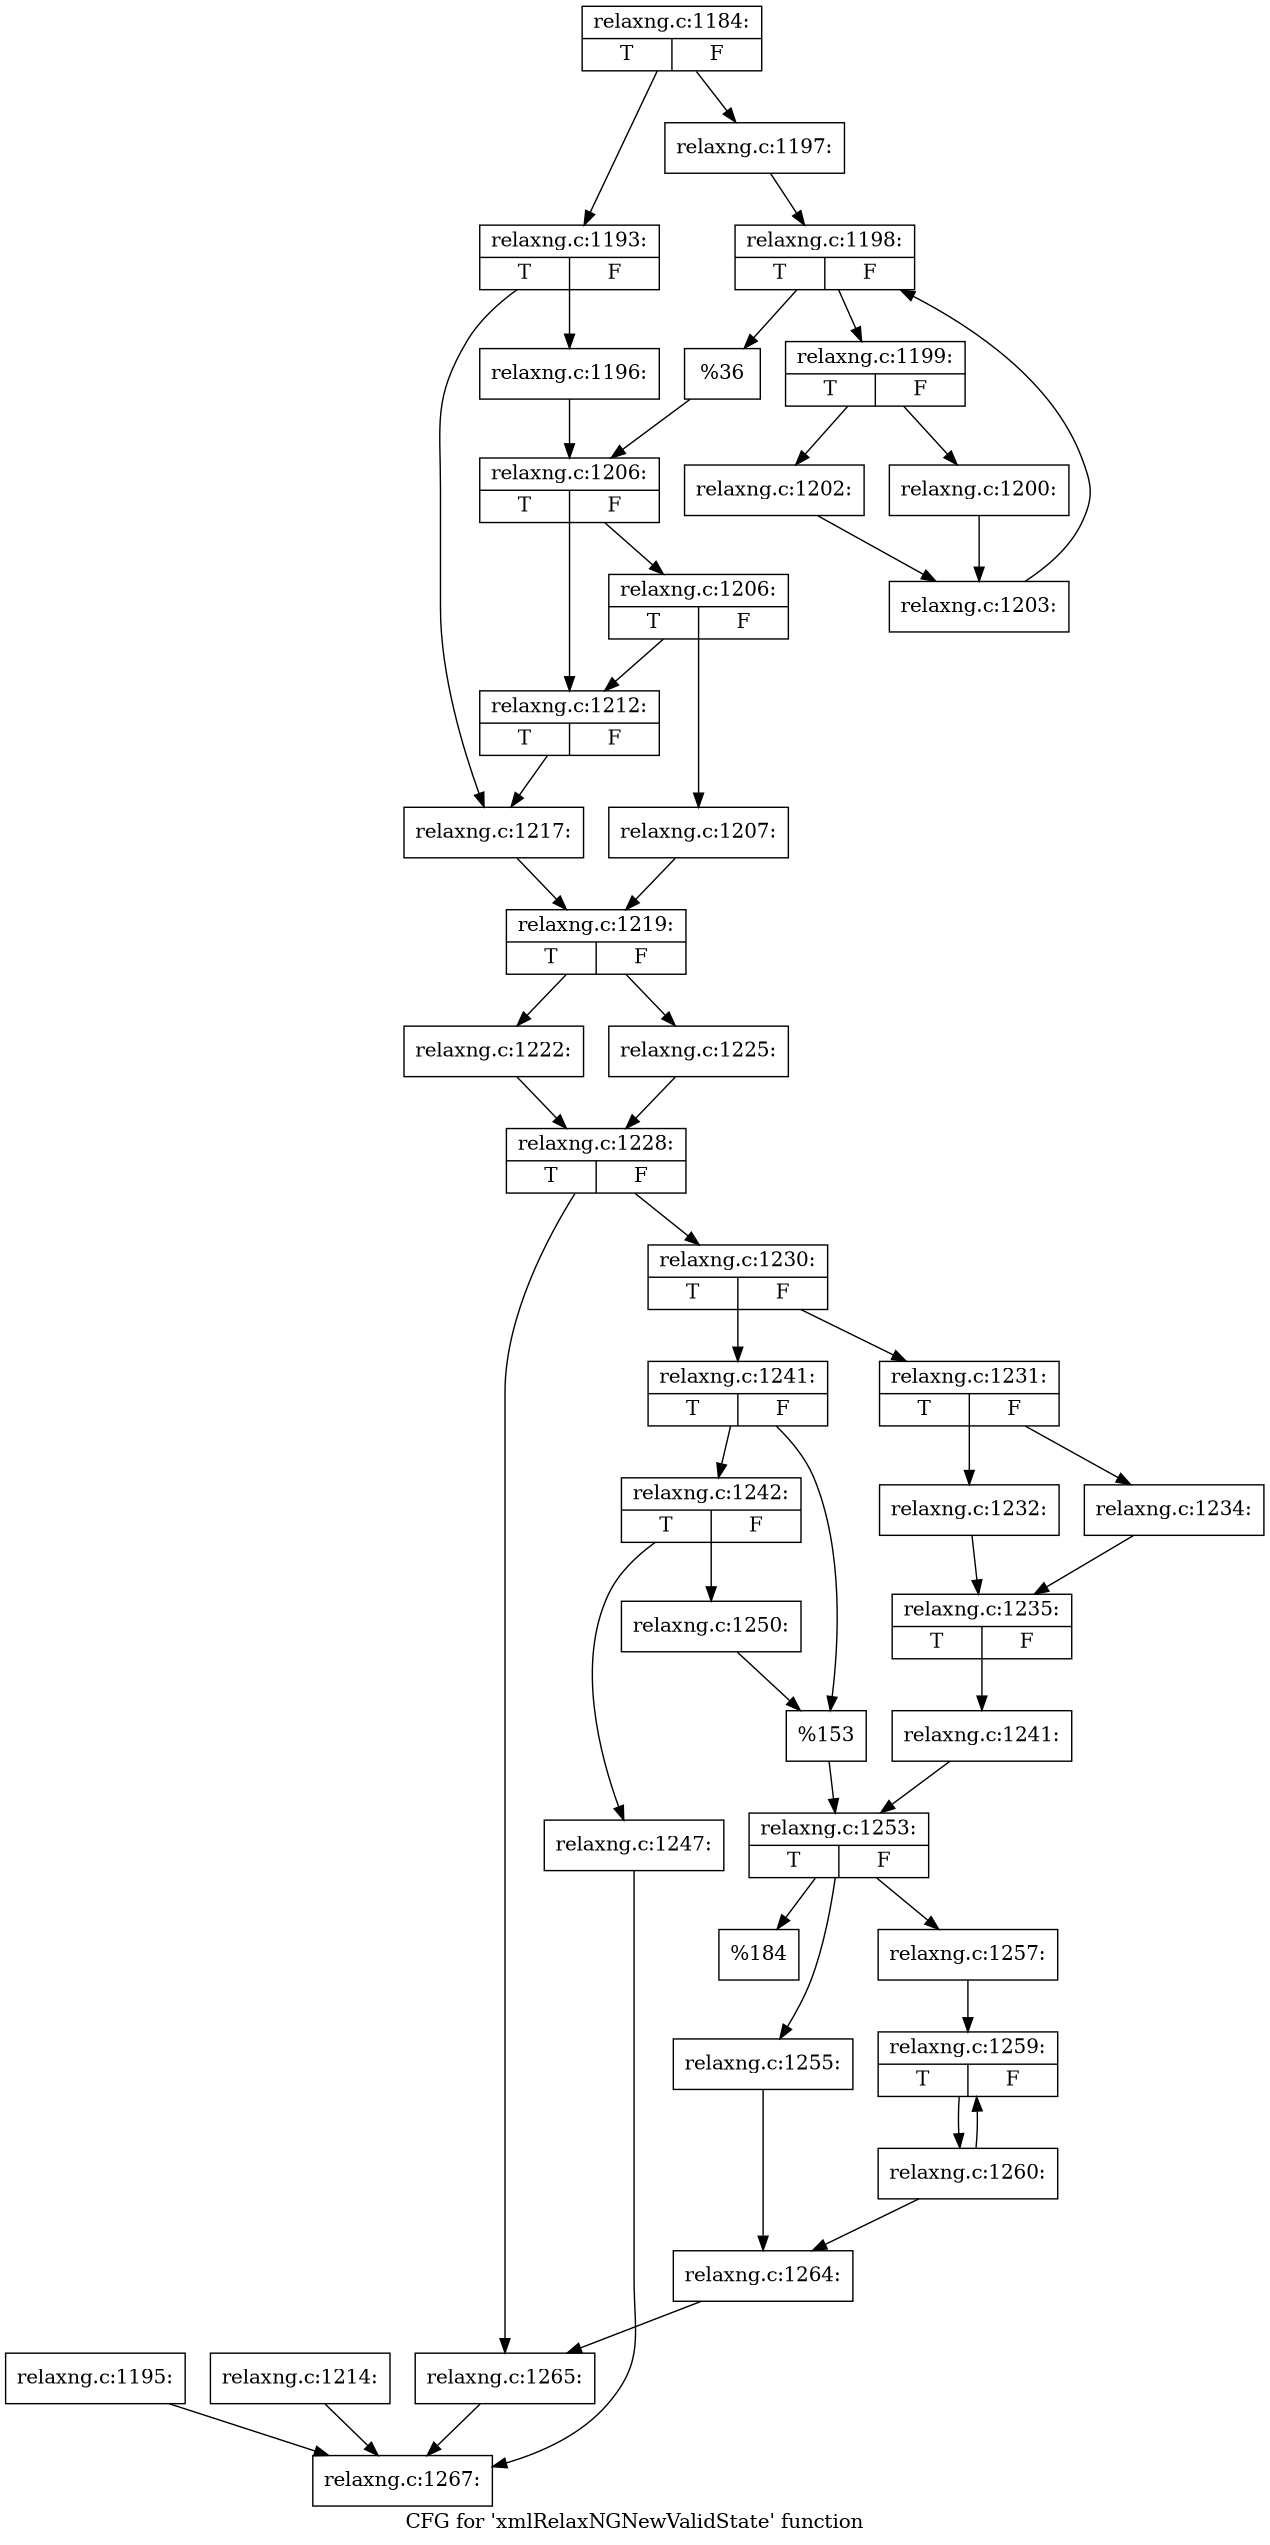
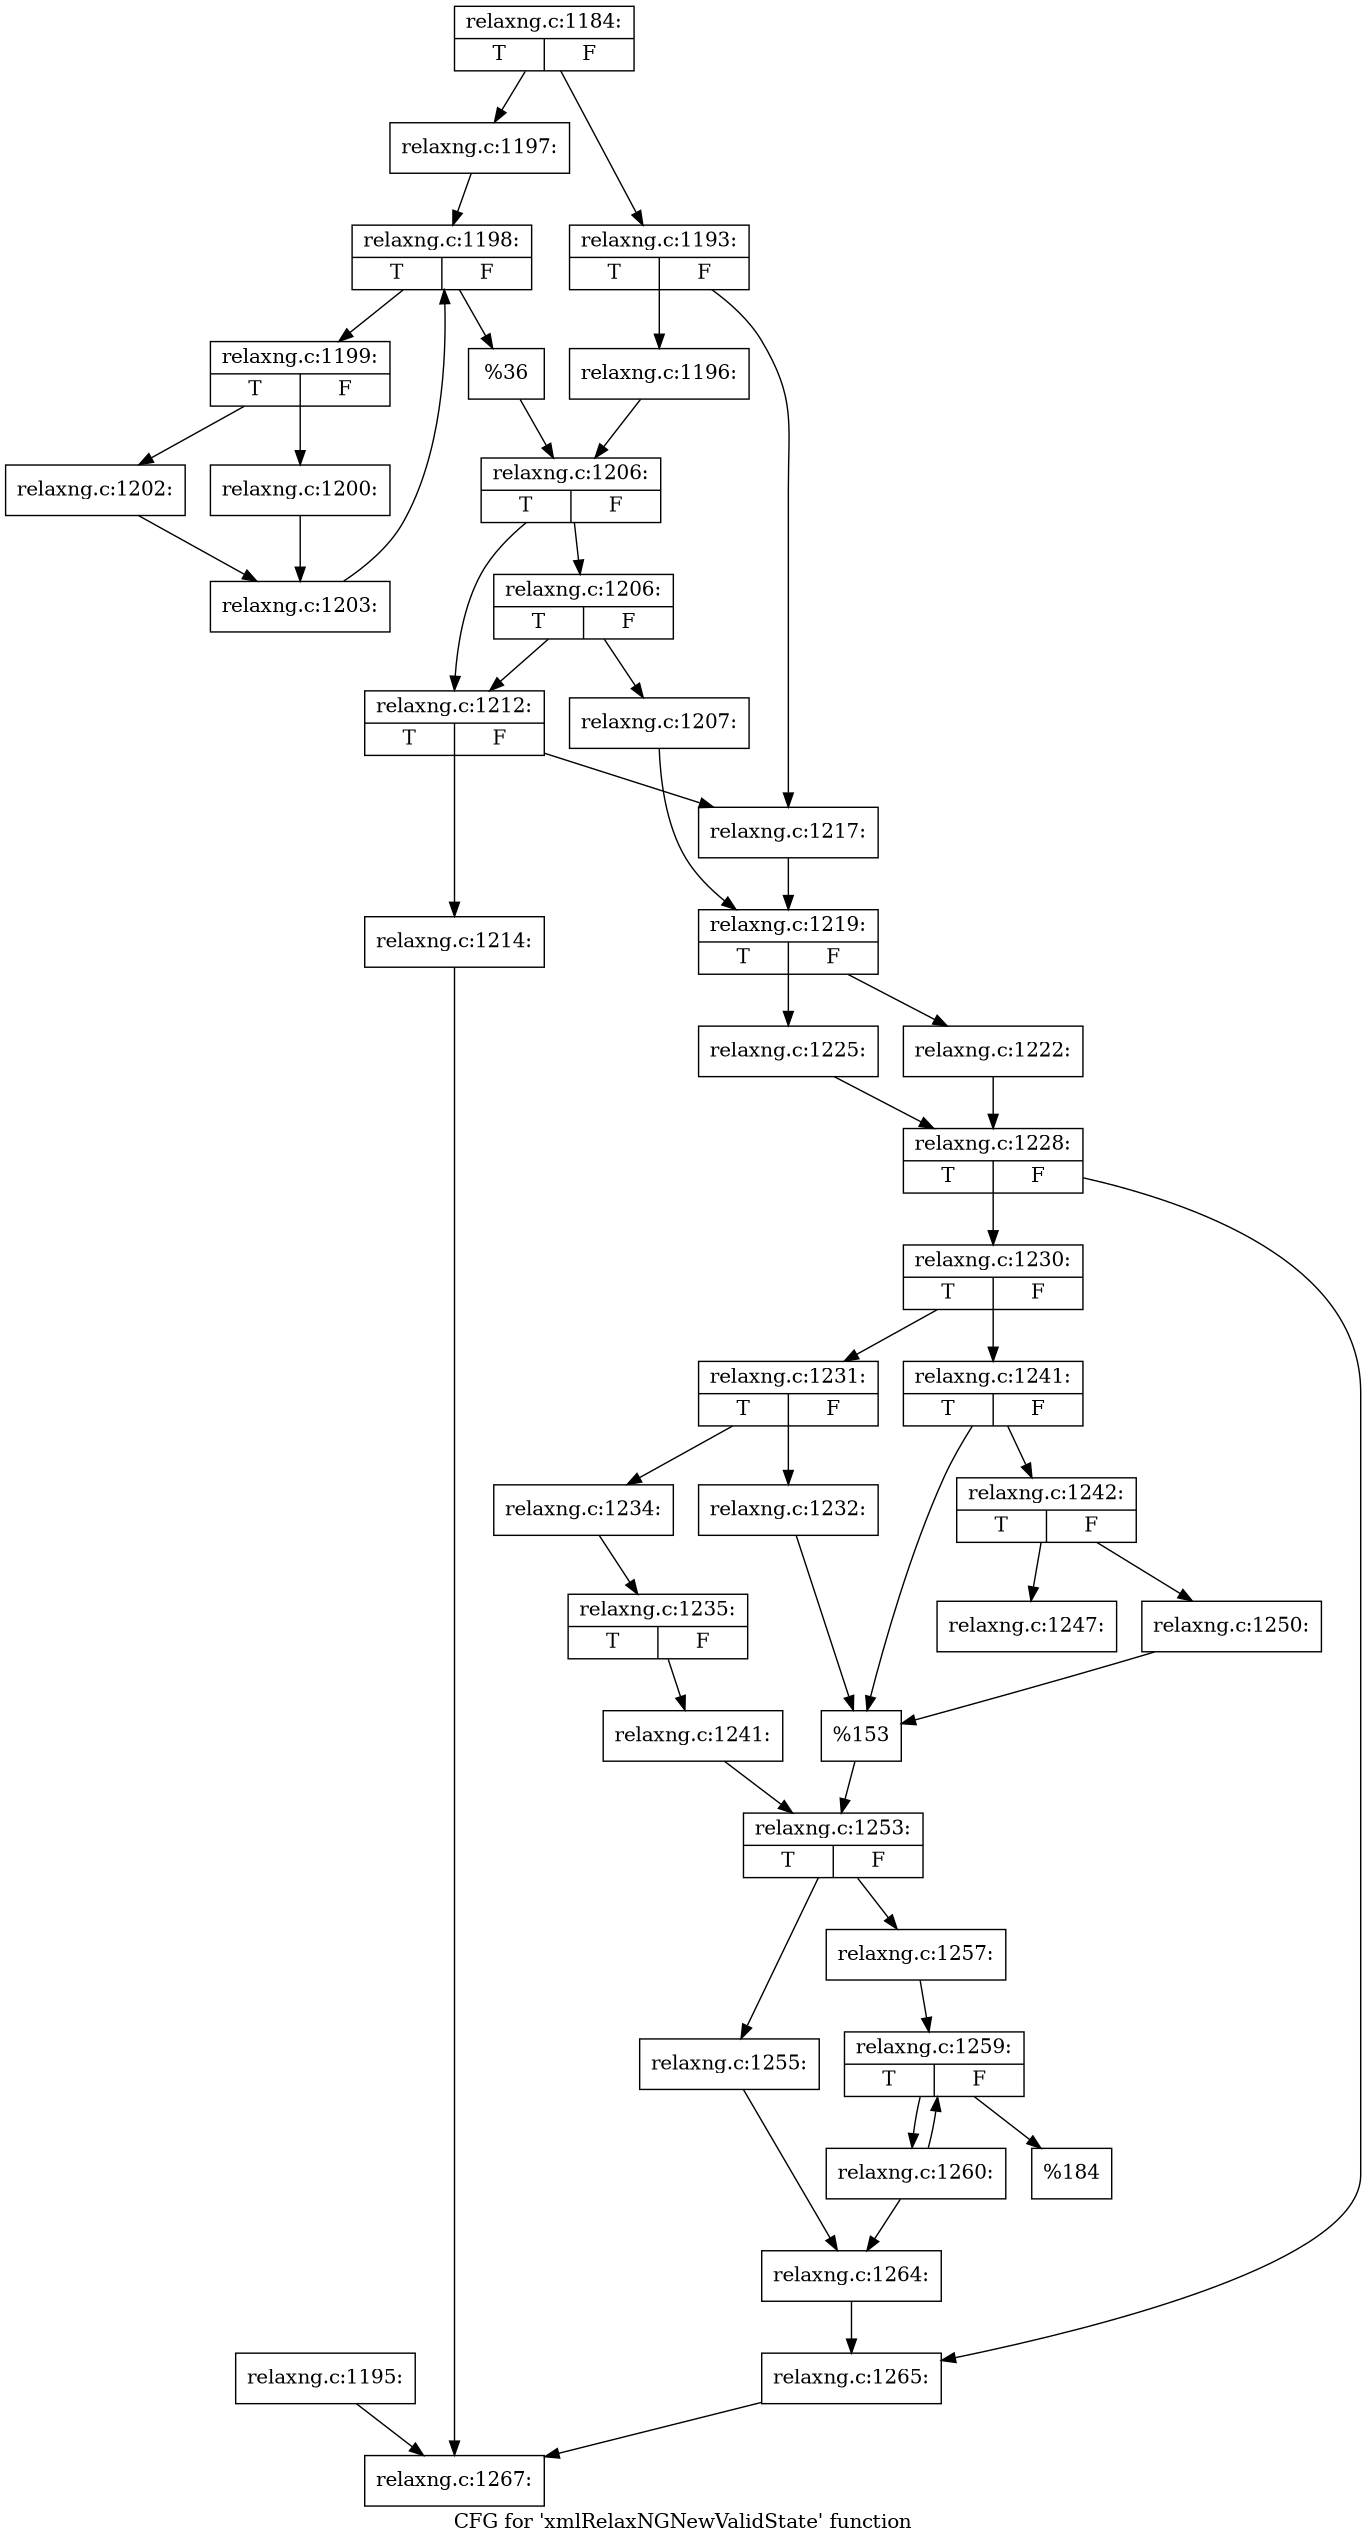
edge "relaxng.c:1212:" -> "relaxng.c:1214:": added
edge "relaxng.c:1232:" -> "relaxng.c:1235:": now "relaxng.c:1232:" -> "%153"
edge "relaxng.c:1253:" -> "%184": now "relaxng.c:1259:" -> "%184"
edge "relaxng.c:1247:" -> "relaxng.c:1267:": removed
